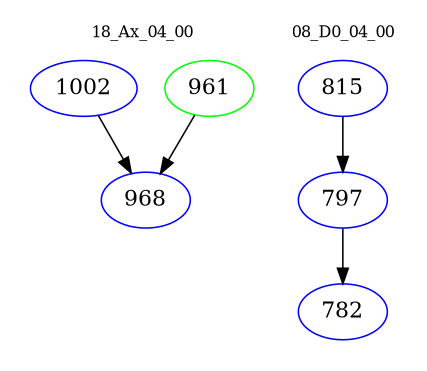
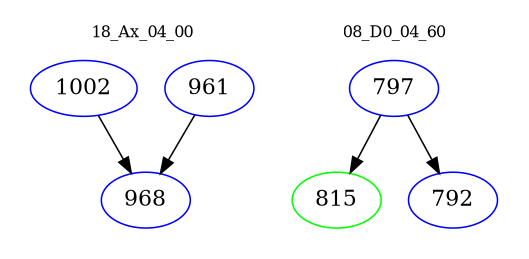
cluster "08_D0_04_00": label "08_D0_04_00" -> "08_D0_04_60"
node "961": color green -> blue
node "815": color blue -> green
edge "815" -> "797": reversed
node "782": label "782" -> "792"
